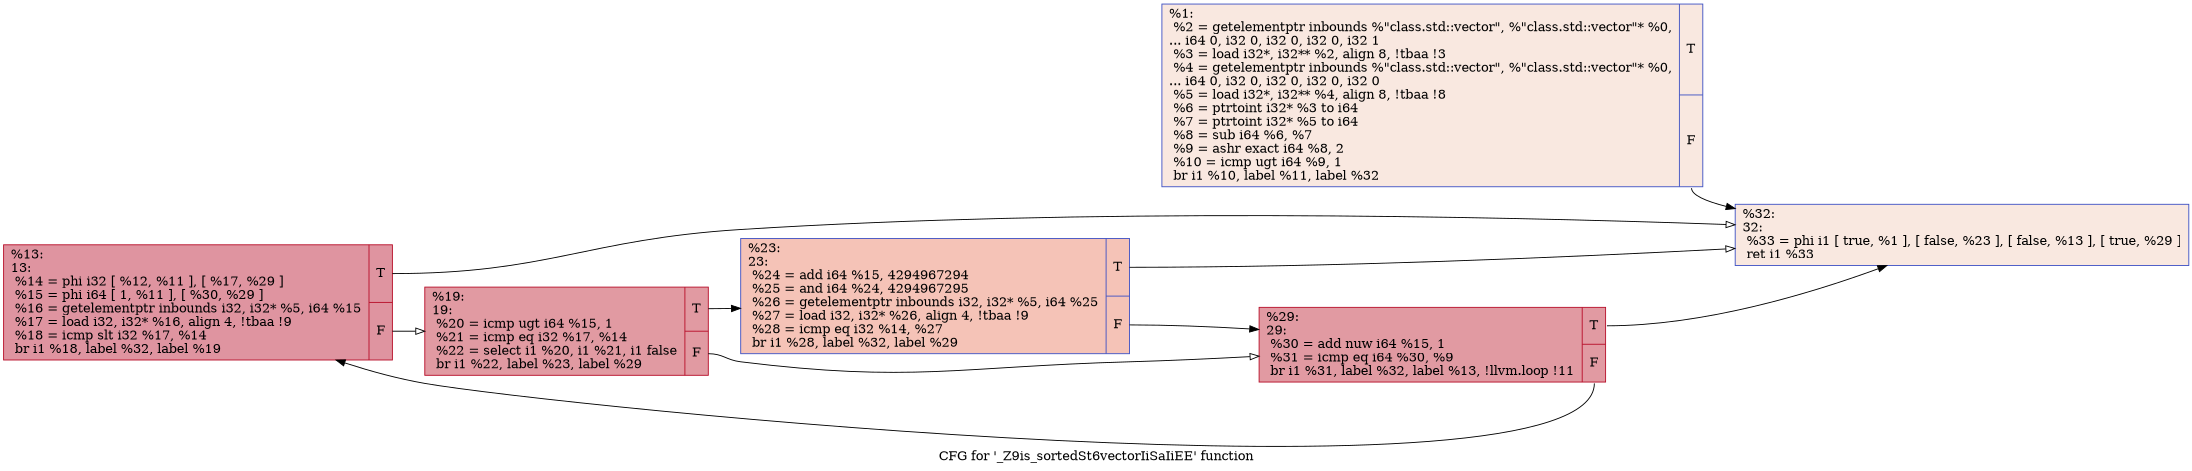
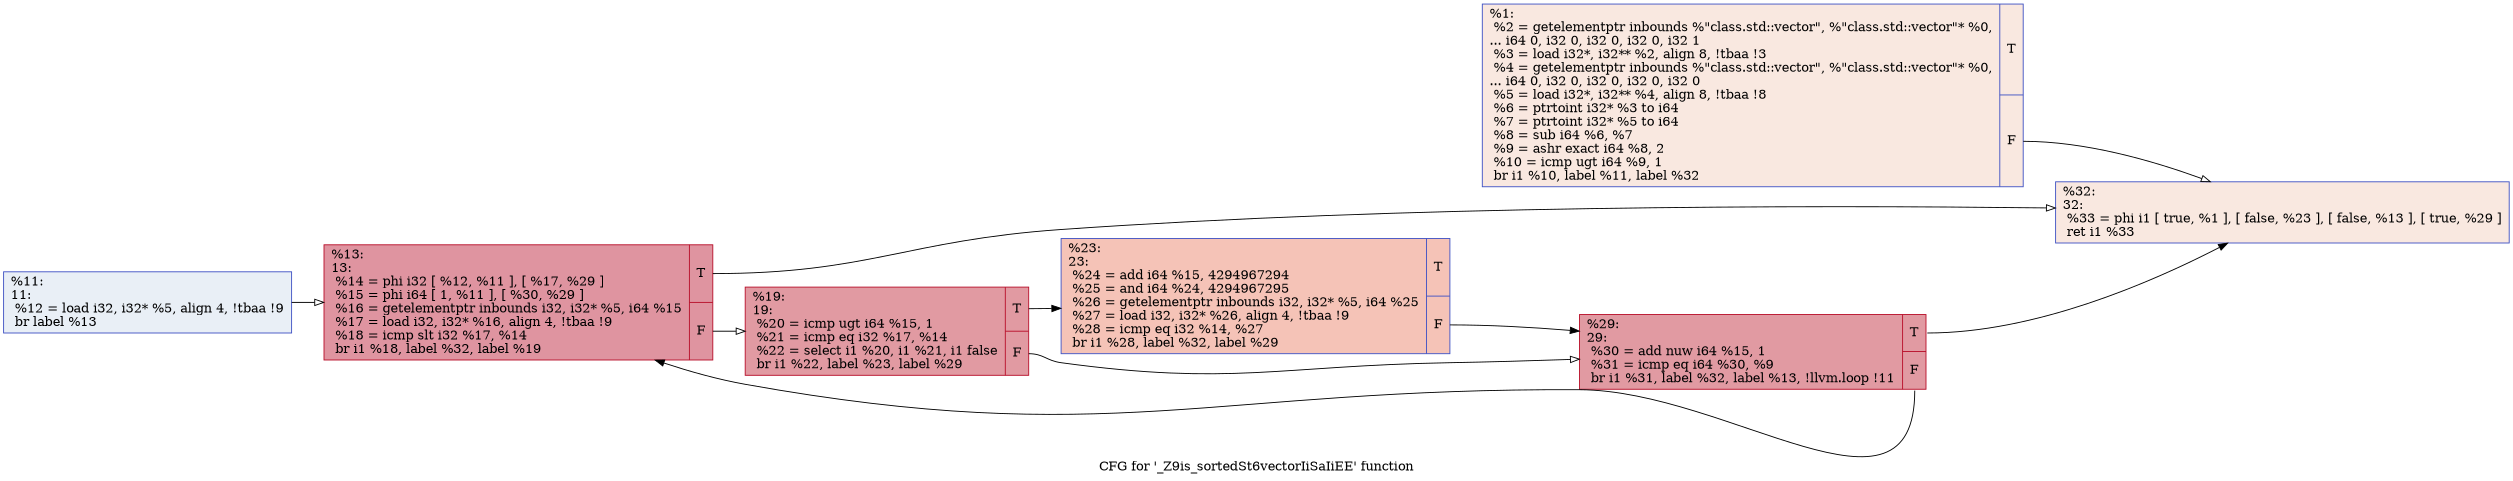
edge "%1:" -> "%32:": arrowhead normal -> onormal
edge "%23:" -> "%32:": removed
node "%11:": added
